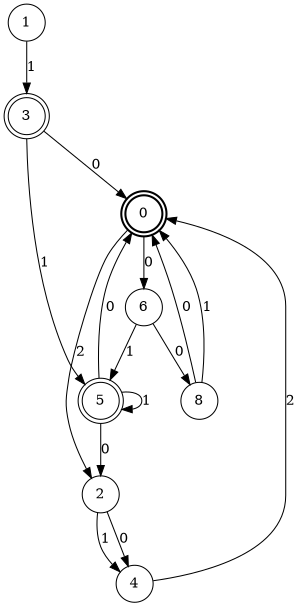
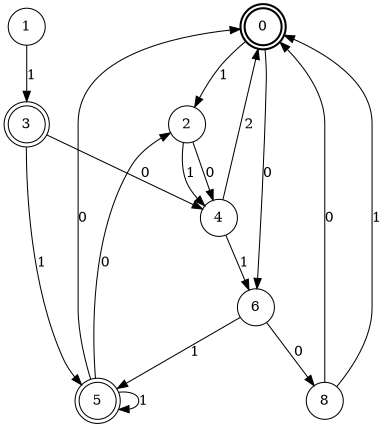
edge "3" -> "0": now "3" -> "4"
edge "4" -> "6": added, label "1"
edge "0" -> "2": label "2" -> "1"
